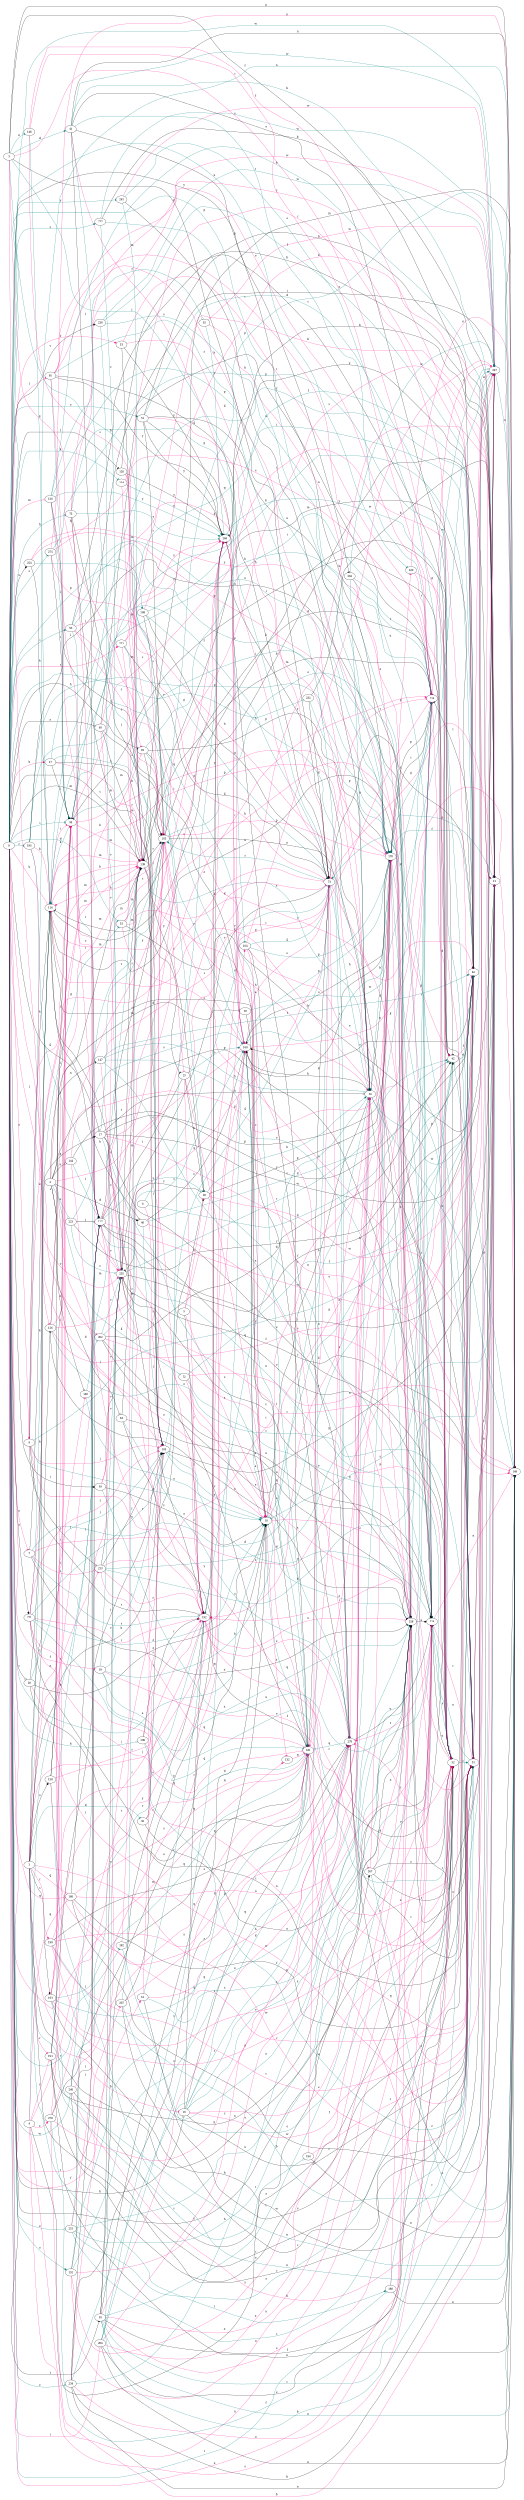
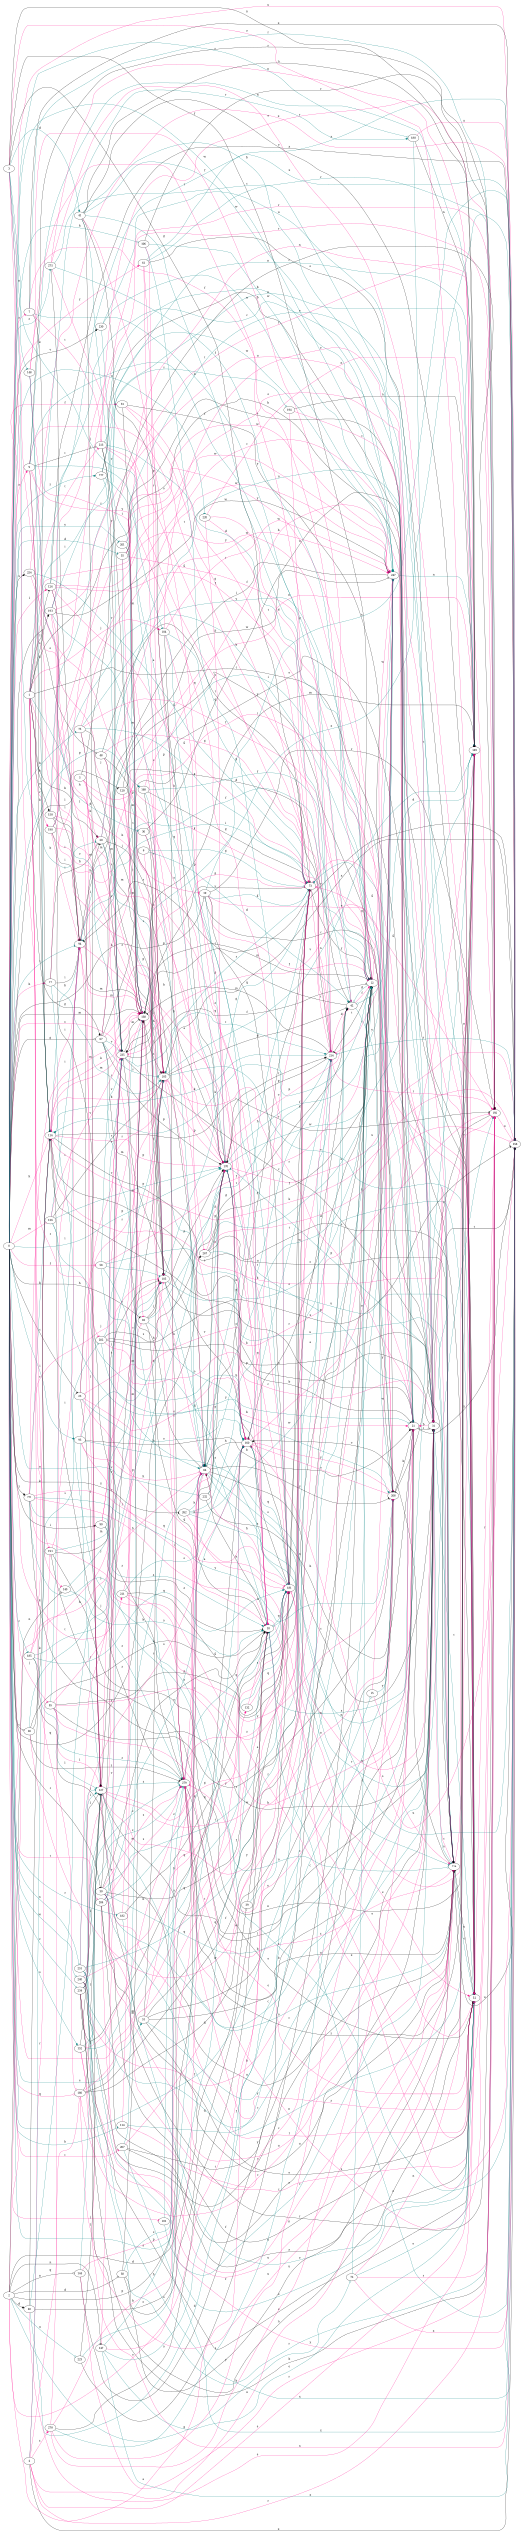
edge "136" -> "55": now "0" -> "55"
edge "230" -> "62": now "275" -> "62"
edge "170" -> "220": reversed
edge "203" -> "23": reversed
edge "116" -> "40": reversed
edge "0" -> "126": arrowhead tee -> diamond
edge "127" -> "20": now "127" -> "279"
edge "223" -> "235": now "148" -> "235"
edge "1" -> "35": removed, label "d"
edge "10" -> "132": reversed
edge "191" -> "258": removed, label "x"
node "101": added
edge "234" -> "21": now "234" -> "192"
